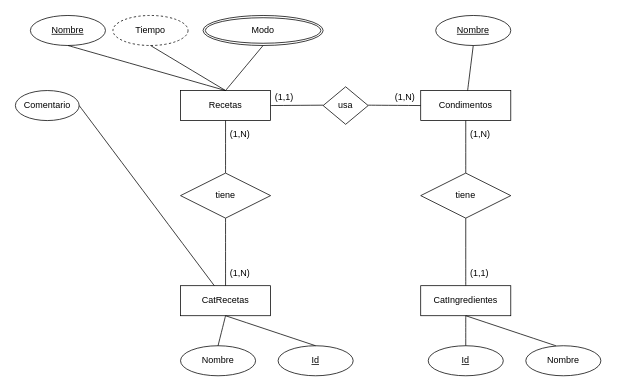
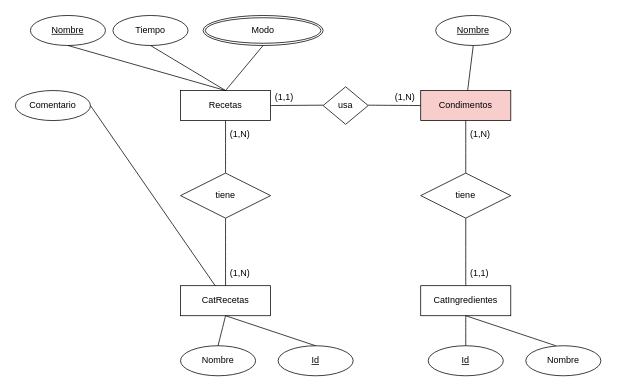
node "Tiempo": style dashed -> solid
node "Comentario": size 64x30 -> 75x30
node "Condimentos": fillcolor #ffffff -> #f8cecc
